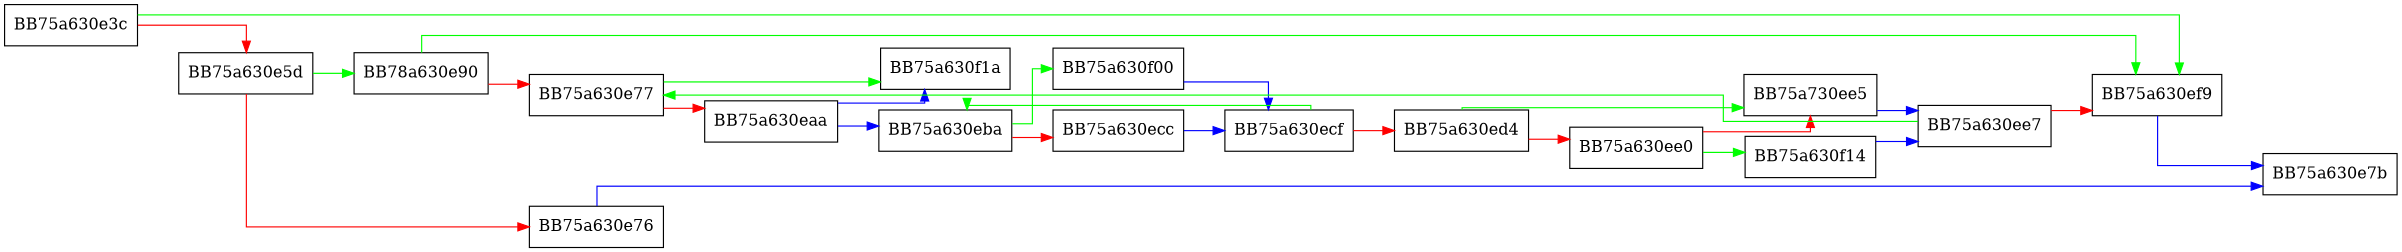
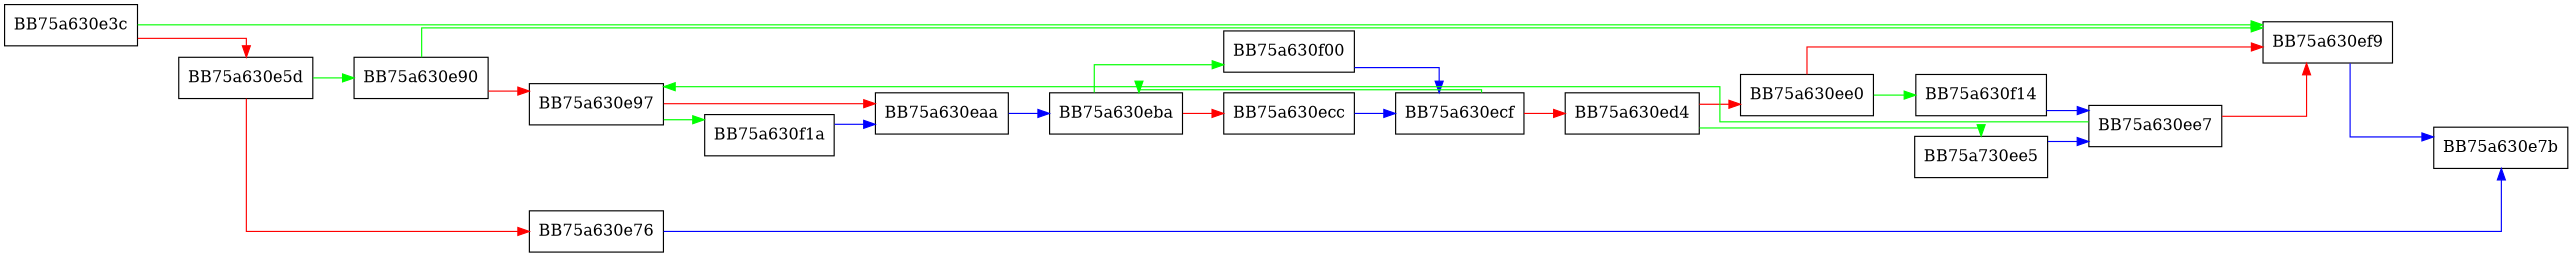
node "BB78a630e90": label "BB78a630e90" -> "BB75a630e90"
node "BB75a630e77": label "BB75a630e77" -> "BB75a630e97"
edge "BB75a630eaa" -> "BB75a630f1a": reversed
edge "BB75a630ee0" -> "BB75a730ee5": now "BB75a630ee0" -> "BB75a630ef9"
